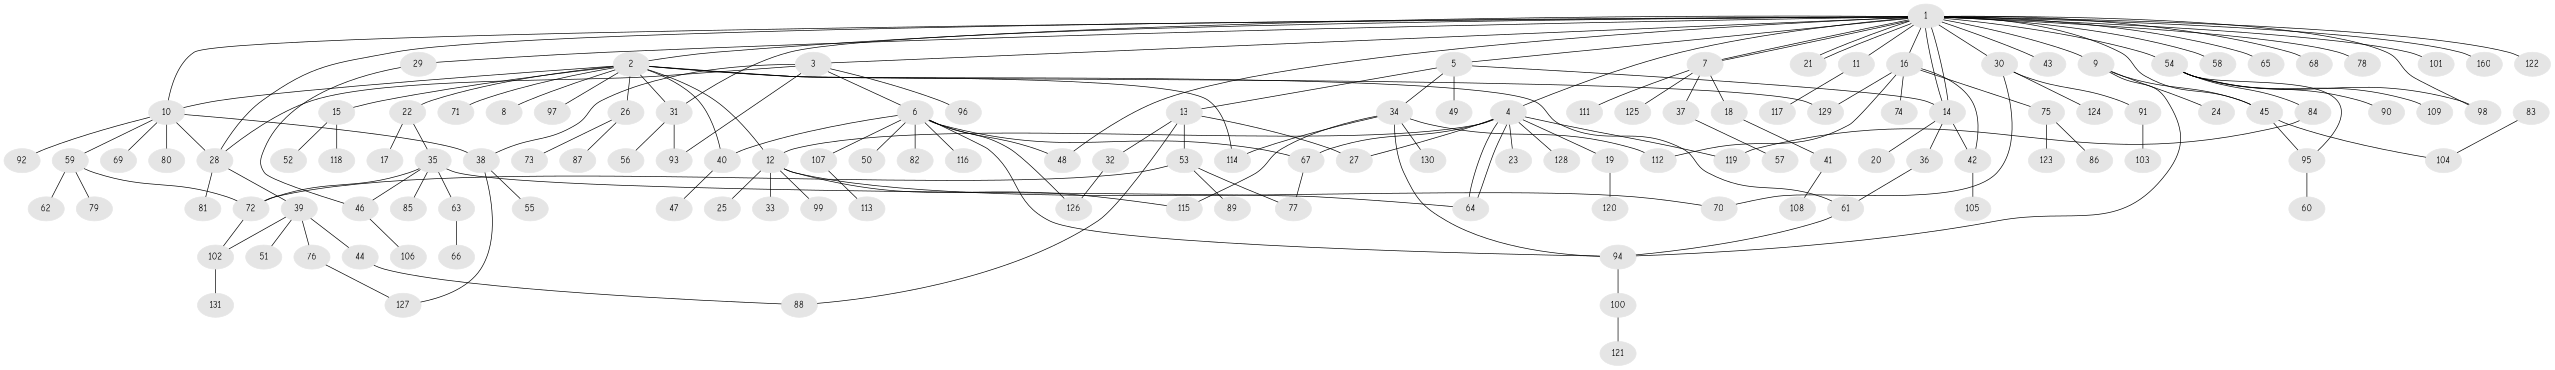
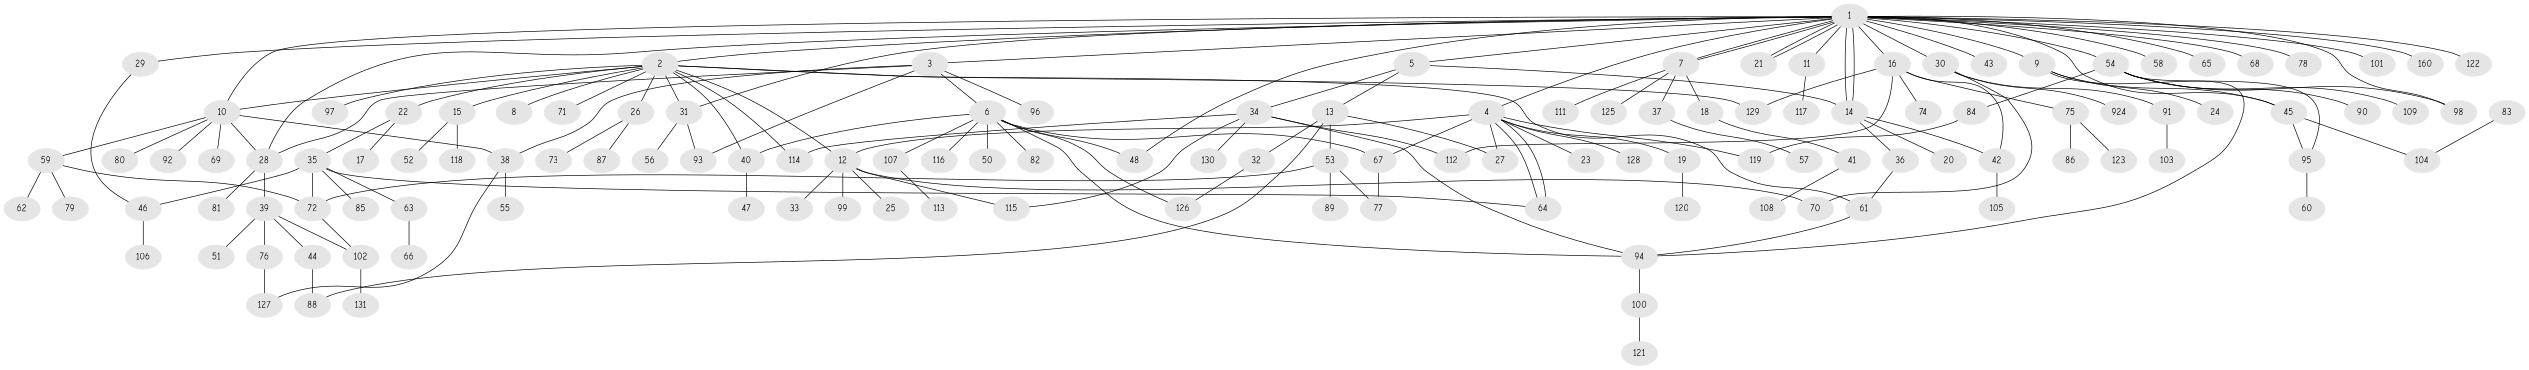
node "49": removed
node "124": label "124" -> "924"
